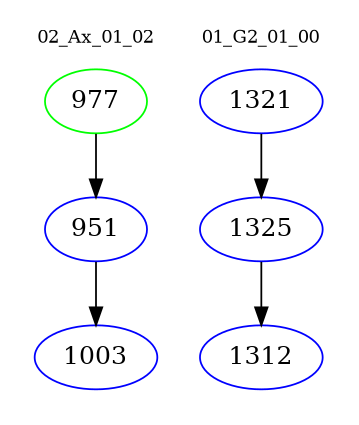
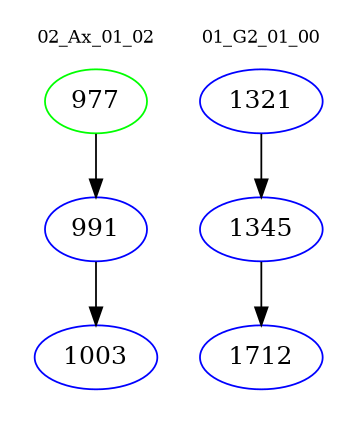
node "951": label "951" -> "991"
node "1325": label "1325" -> "1345"
node "1312": label "1312" -> "1712"
